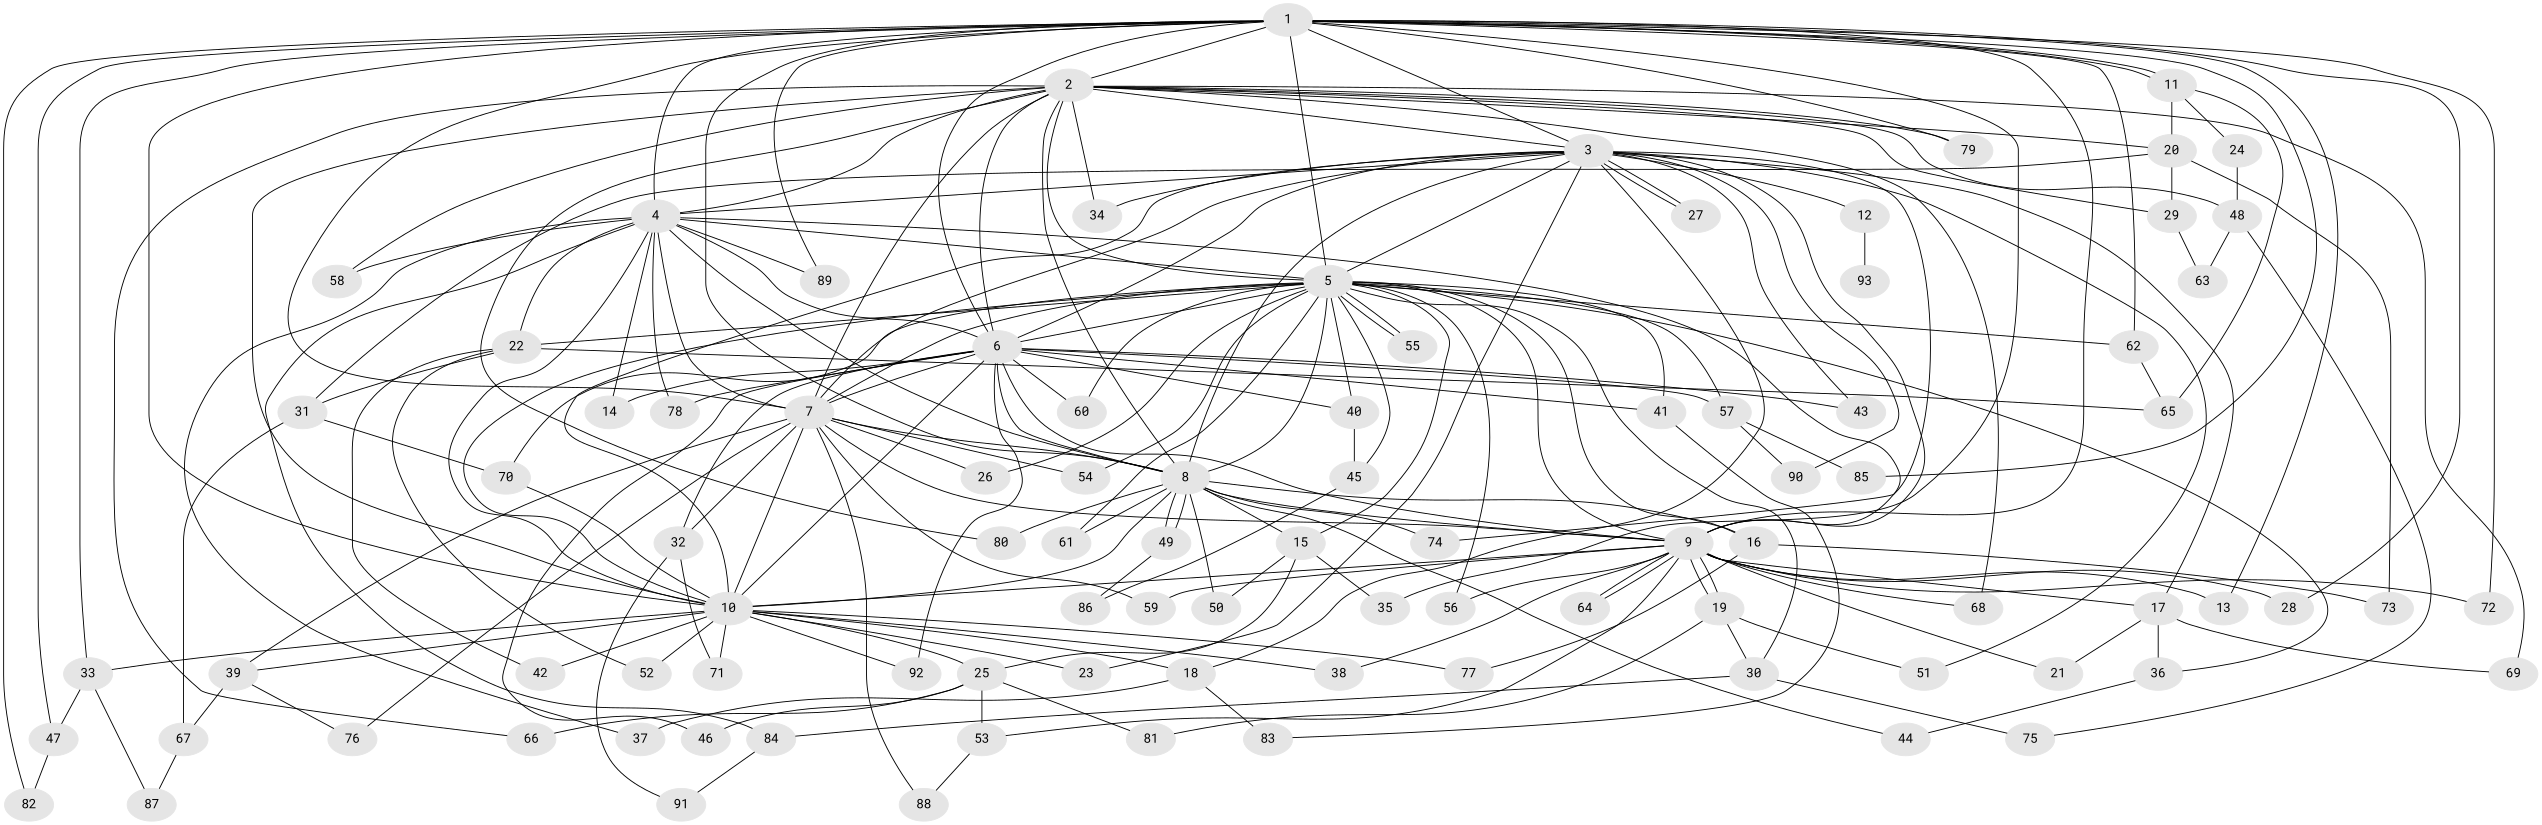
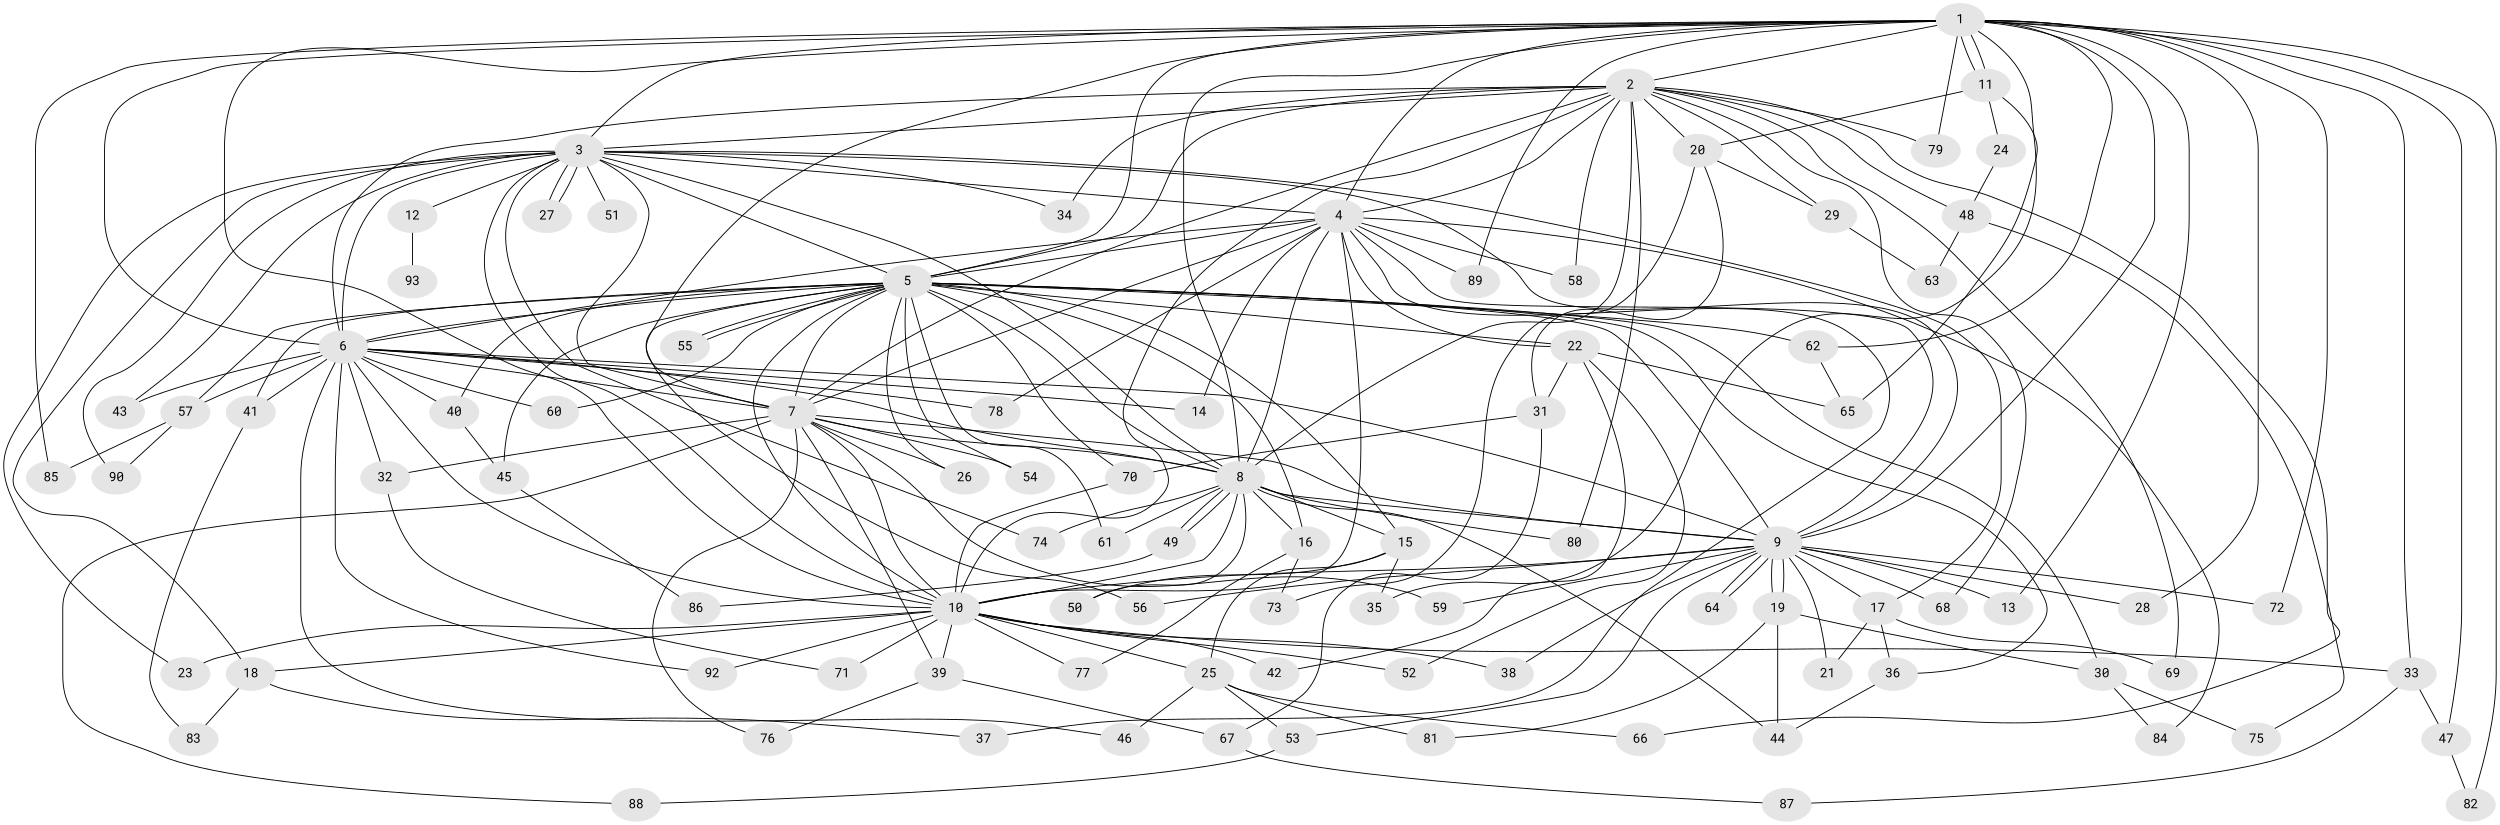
edge "19" -- "51": now "19" -- "44"
node "91": removed
